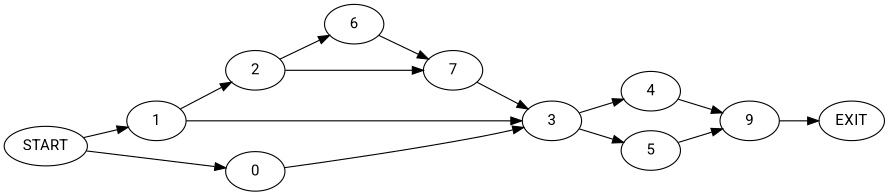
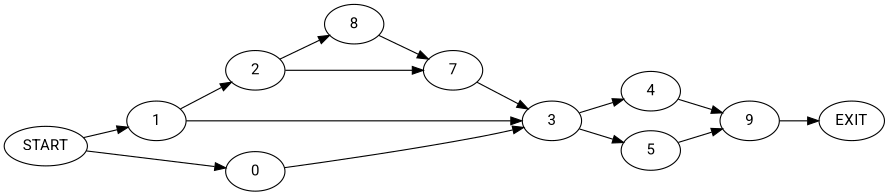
node "6": label "6" -> "8"
